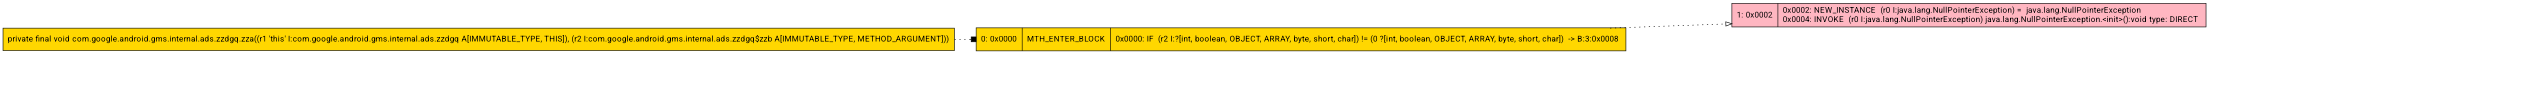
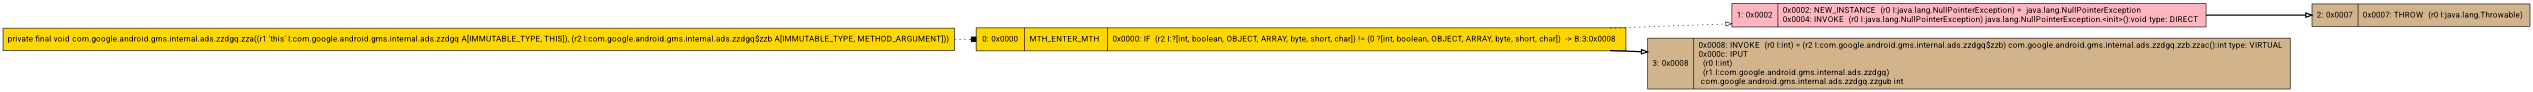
node "2: 0x0007": added
node "0: 0x0000": text "MTH_ENTER_BLOCK" -> "MTH_ENTER_MTH"
node "3: 0x0008": added
